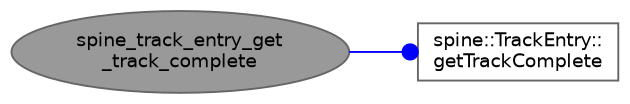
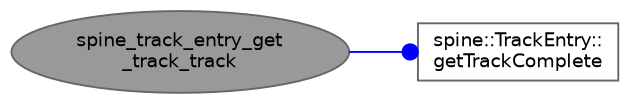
node "spine_track_entry_get _track_complete": label "spine_track_entry_get _track_complete" -> "spine_track_entry_get _track_track"
